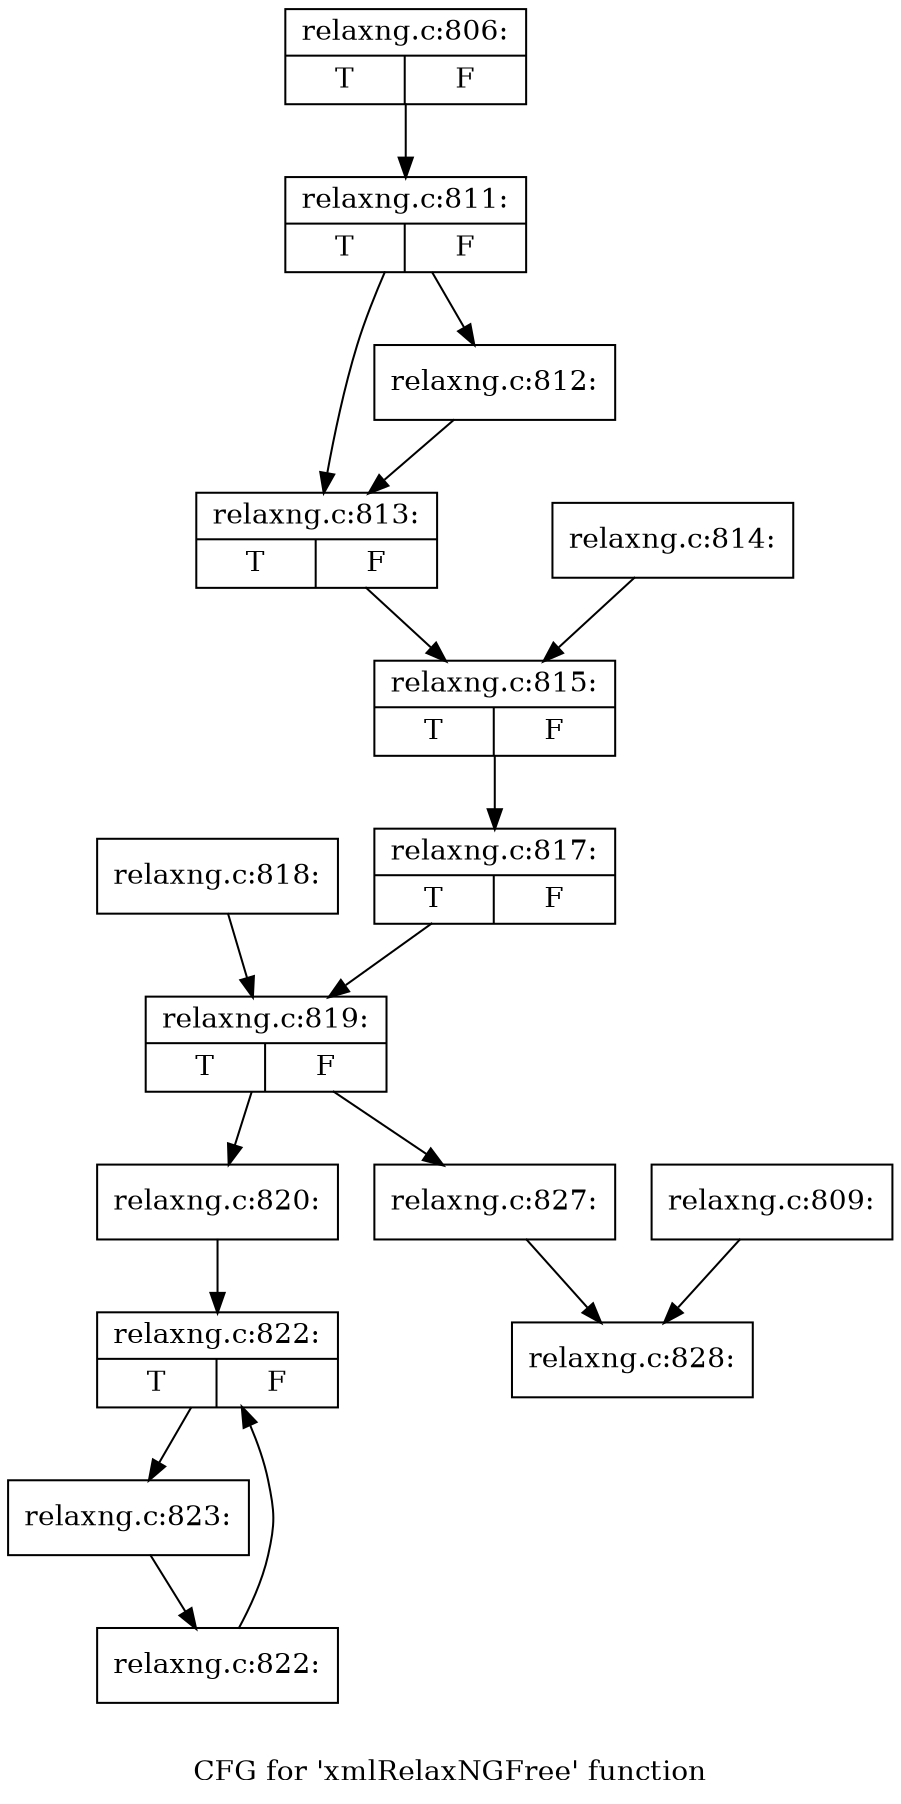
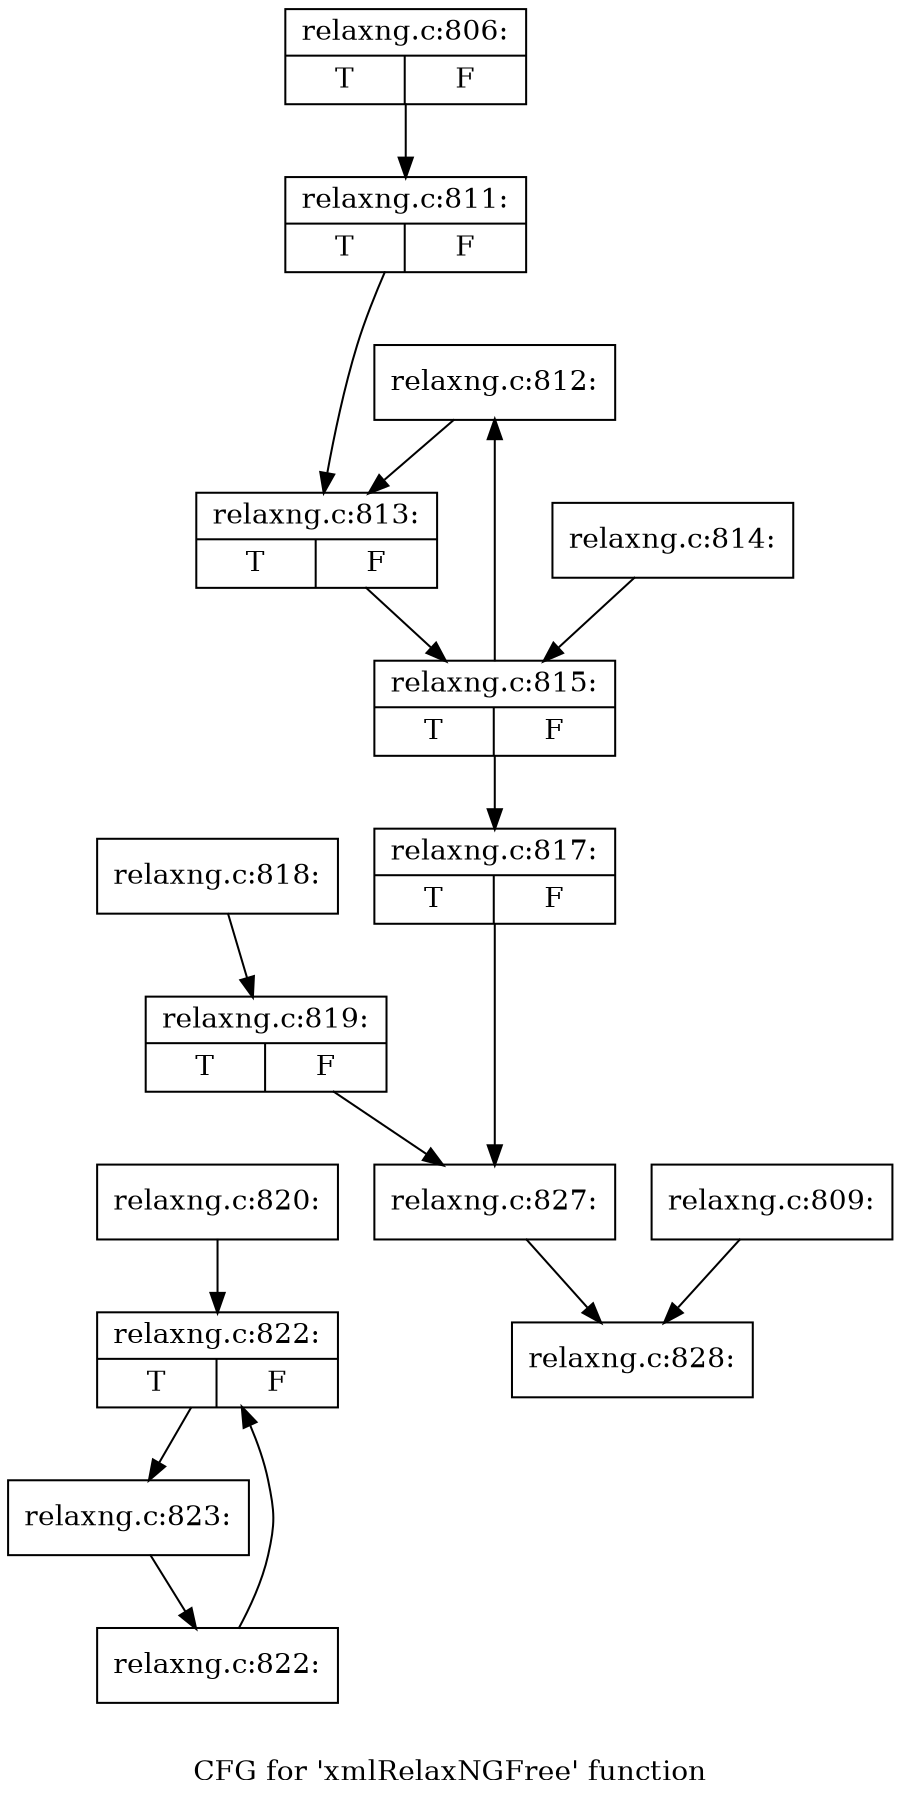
edge "relaxng.c:811:" -> "relaxng.c:812:": now "relaxng.c:815:" -> "relaxng.c:812:"
edge "relaxng.c:817:" -> "relaxng.c:819:": now "relaxng.c:817:" -> "relaxng.c:827:"
edge "relaxng.c:819:" -> "relaxng.c:820:": removed
